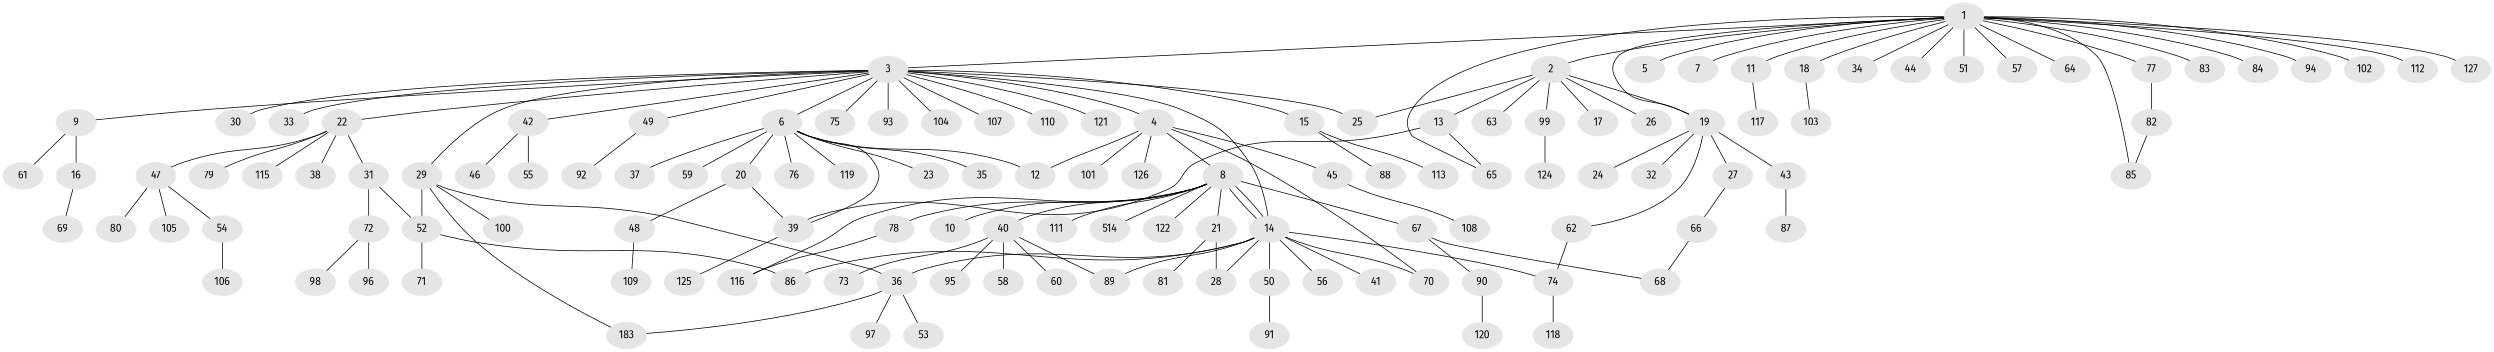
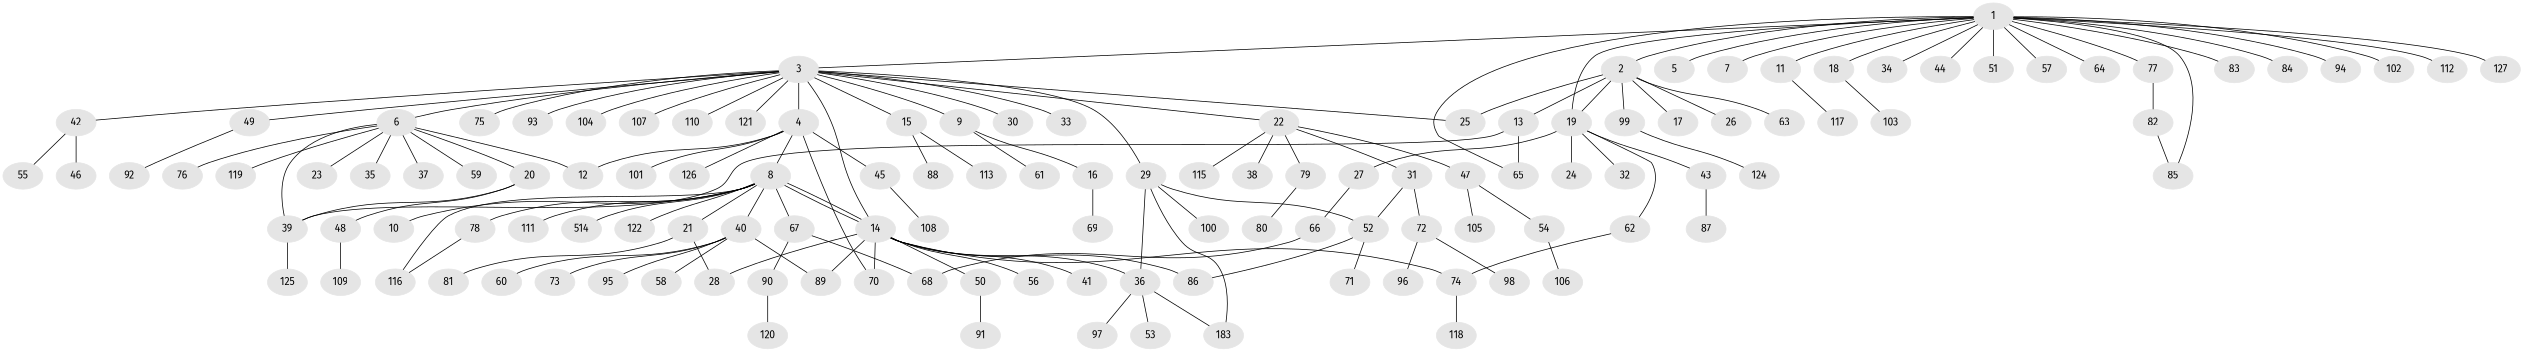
edge "47" -- "80": now "79" -- "80"
